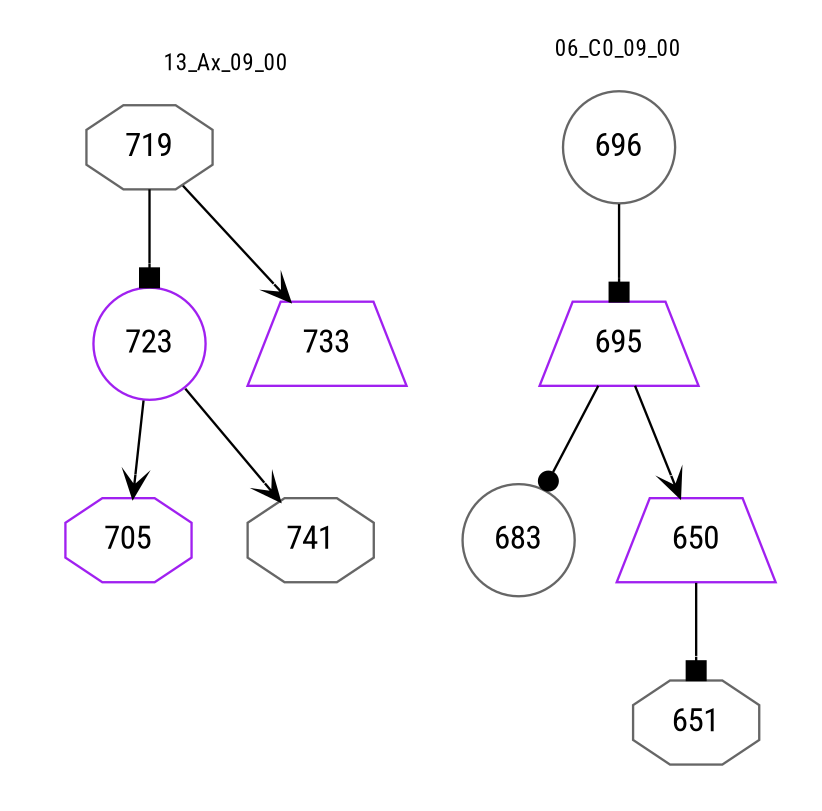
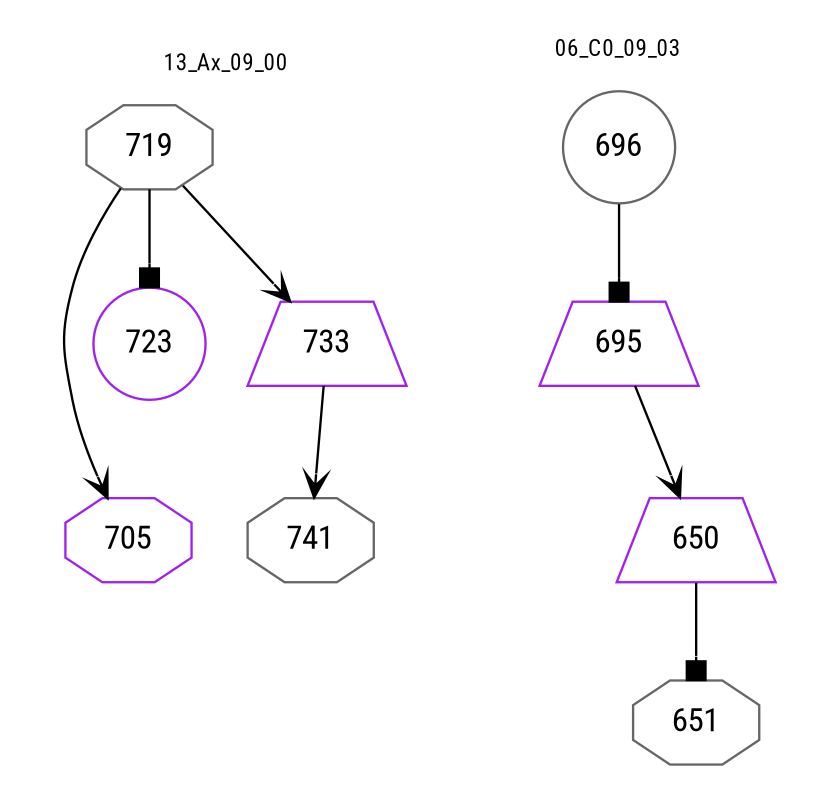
cluster "06_C0_09_00": label "06_C0_09_00" -> "06_C0_09_03"
edge "723" -> "741": now "733" -> "741"
edge "723" -> "705": now "719" -> "705"
node "683": removed
